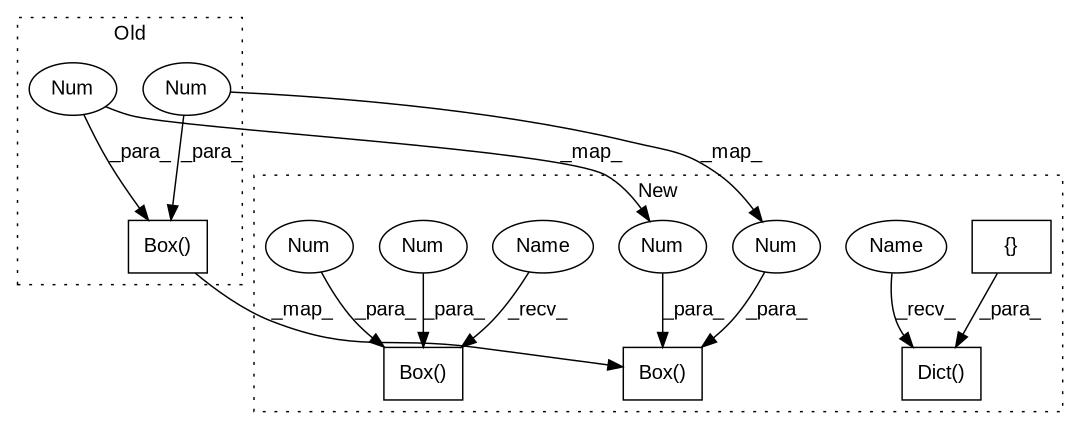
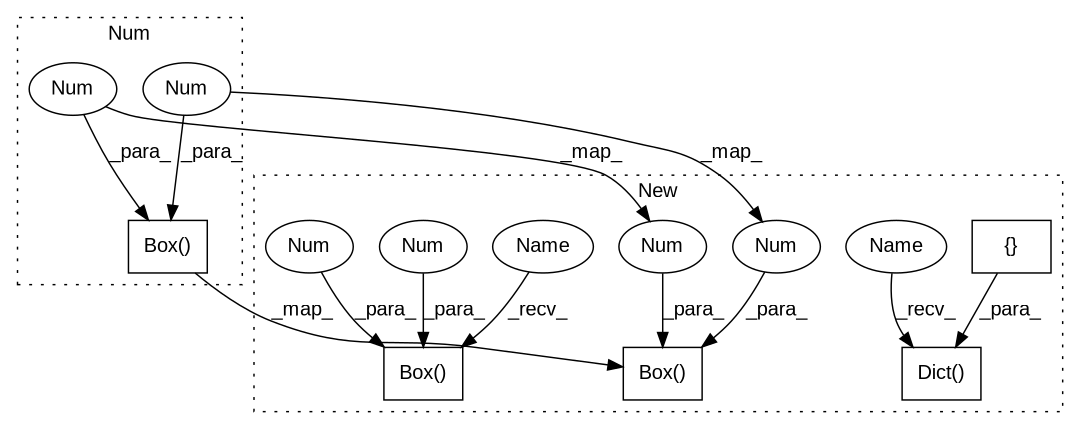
cluster "Old": label "Old" -> "Num"
